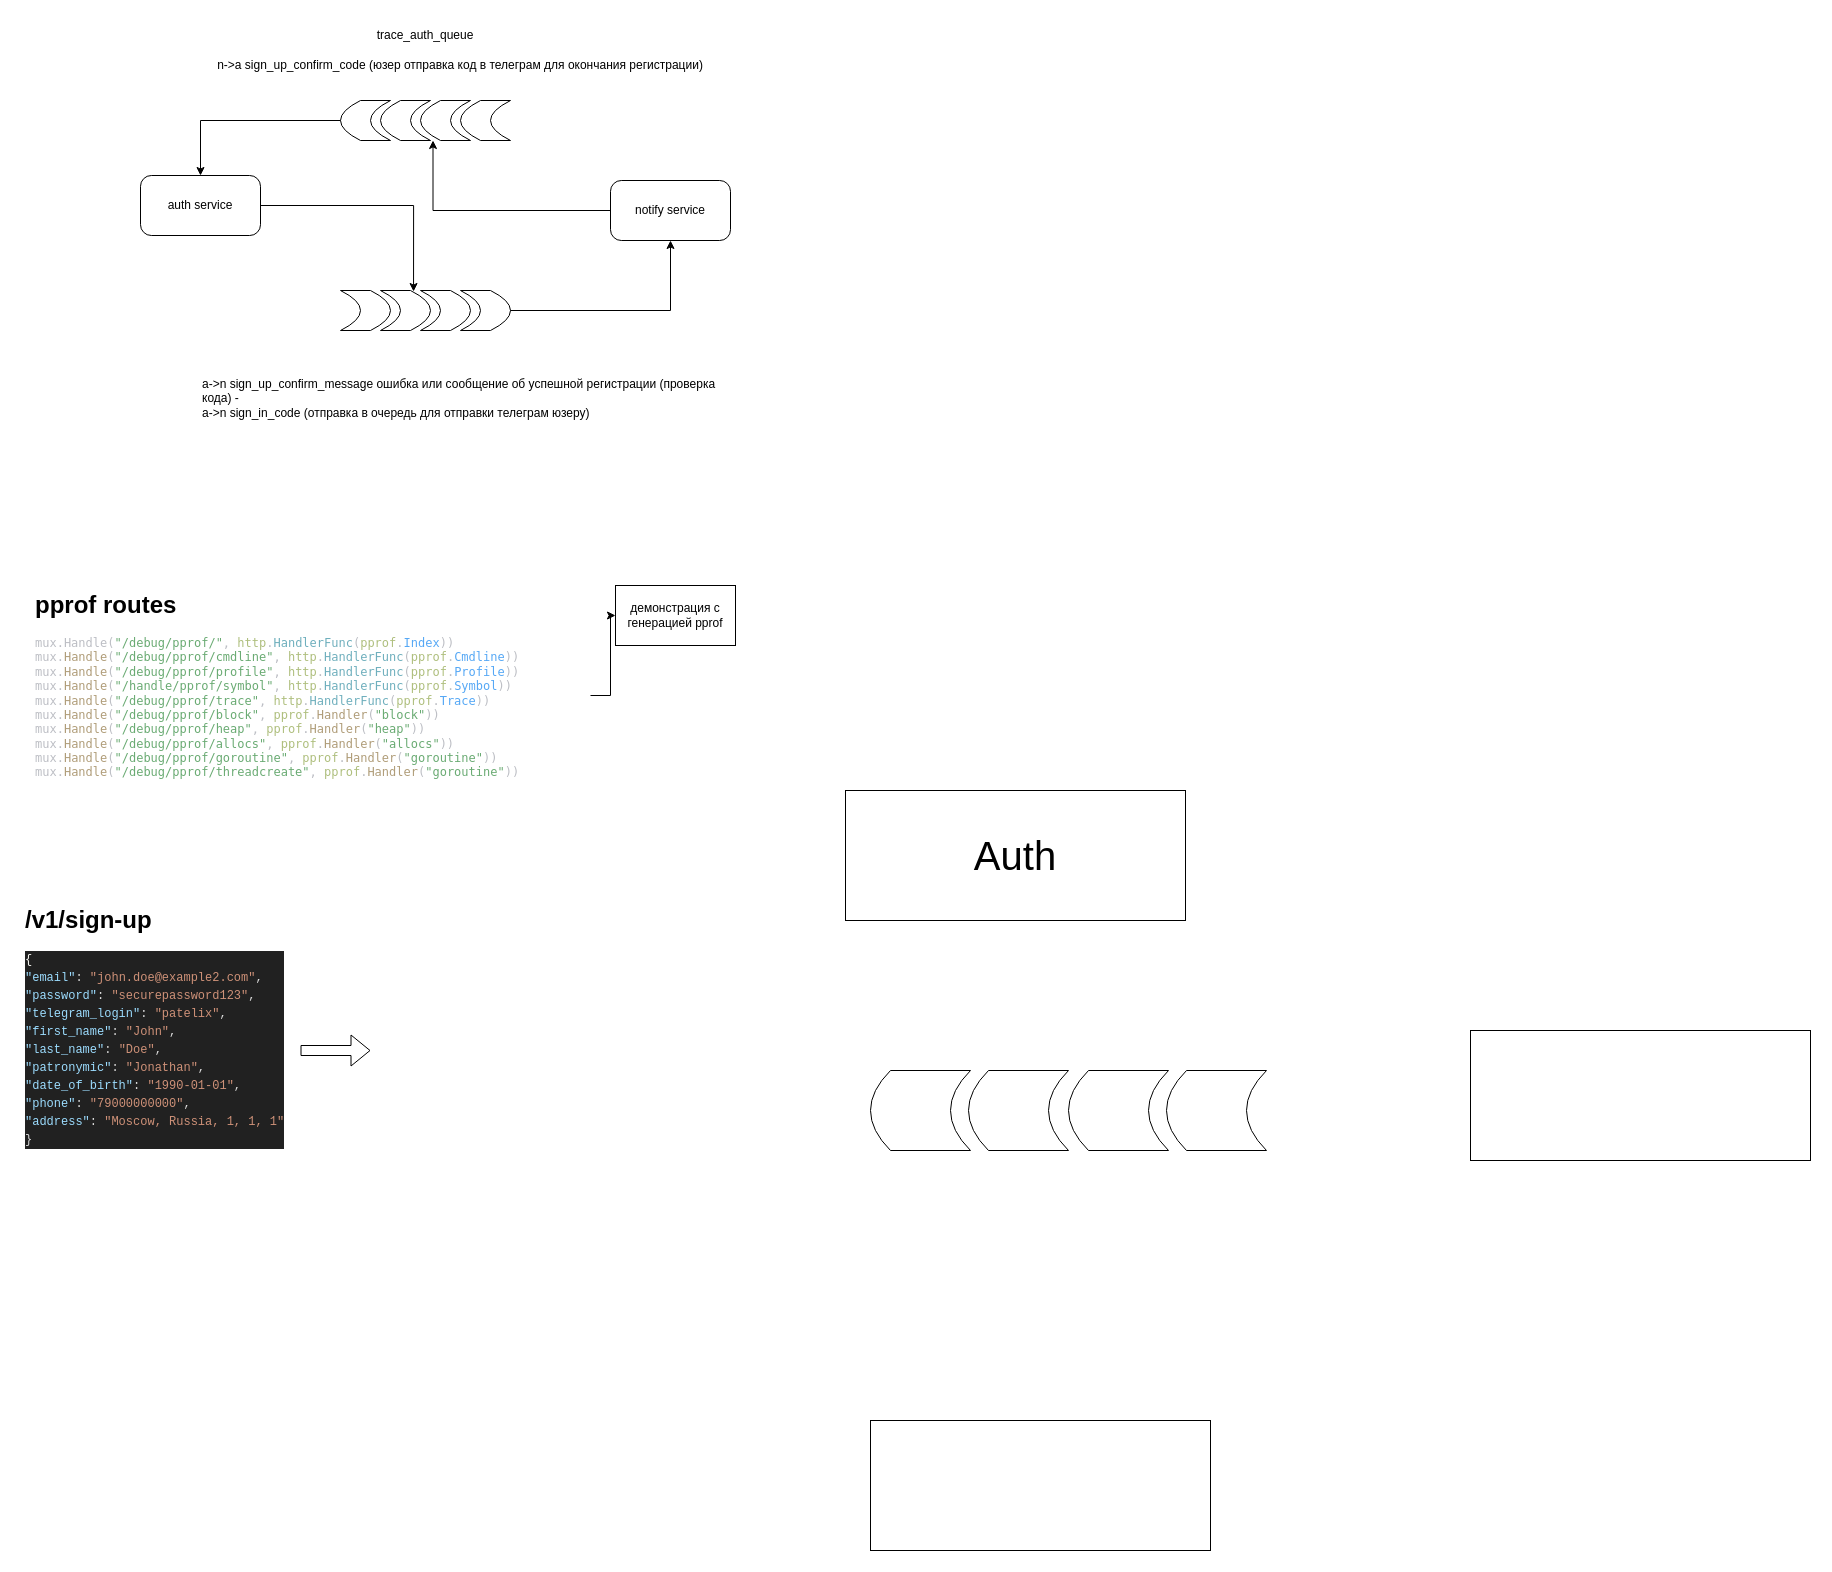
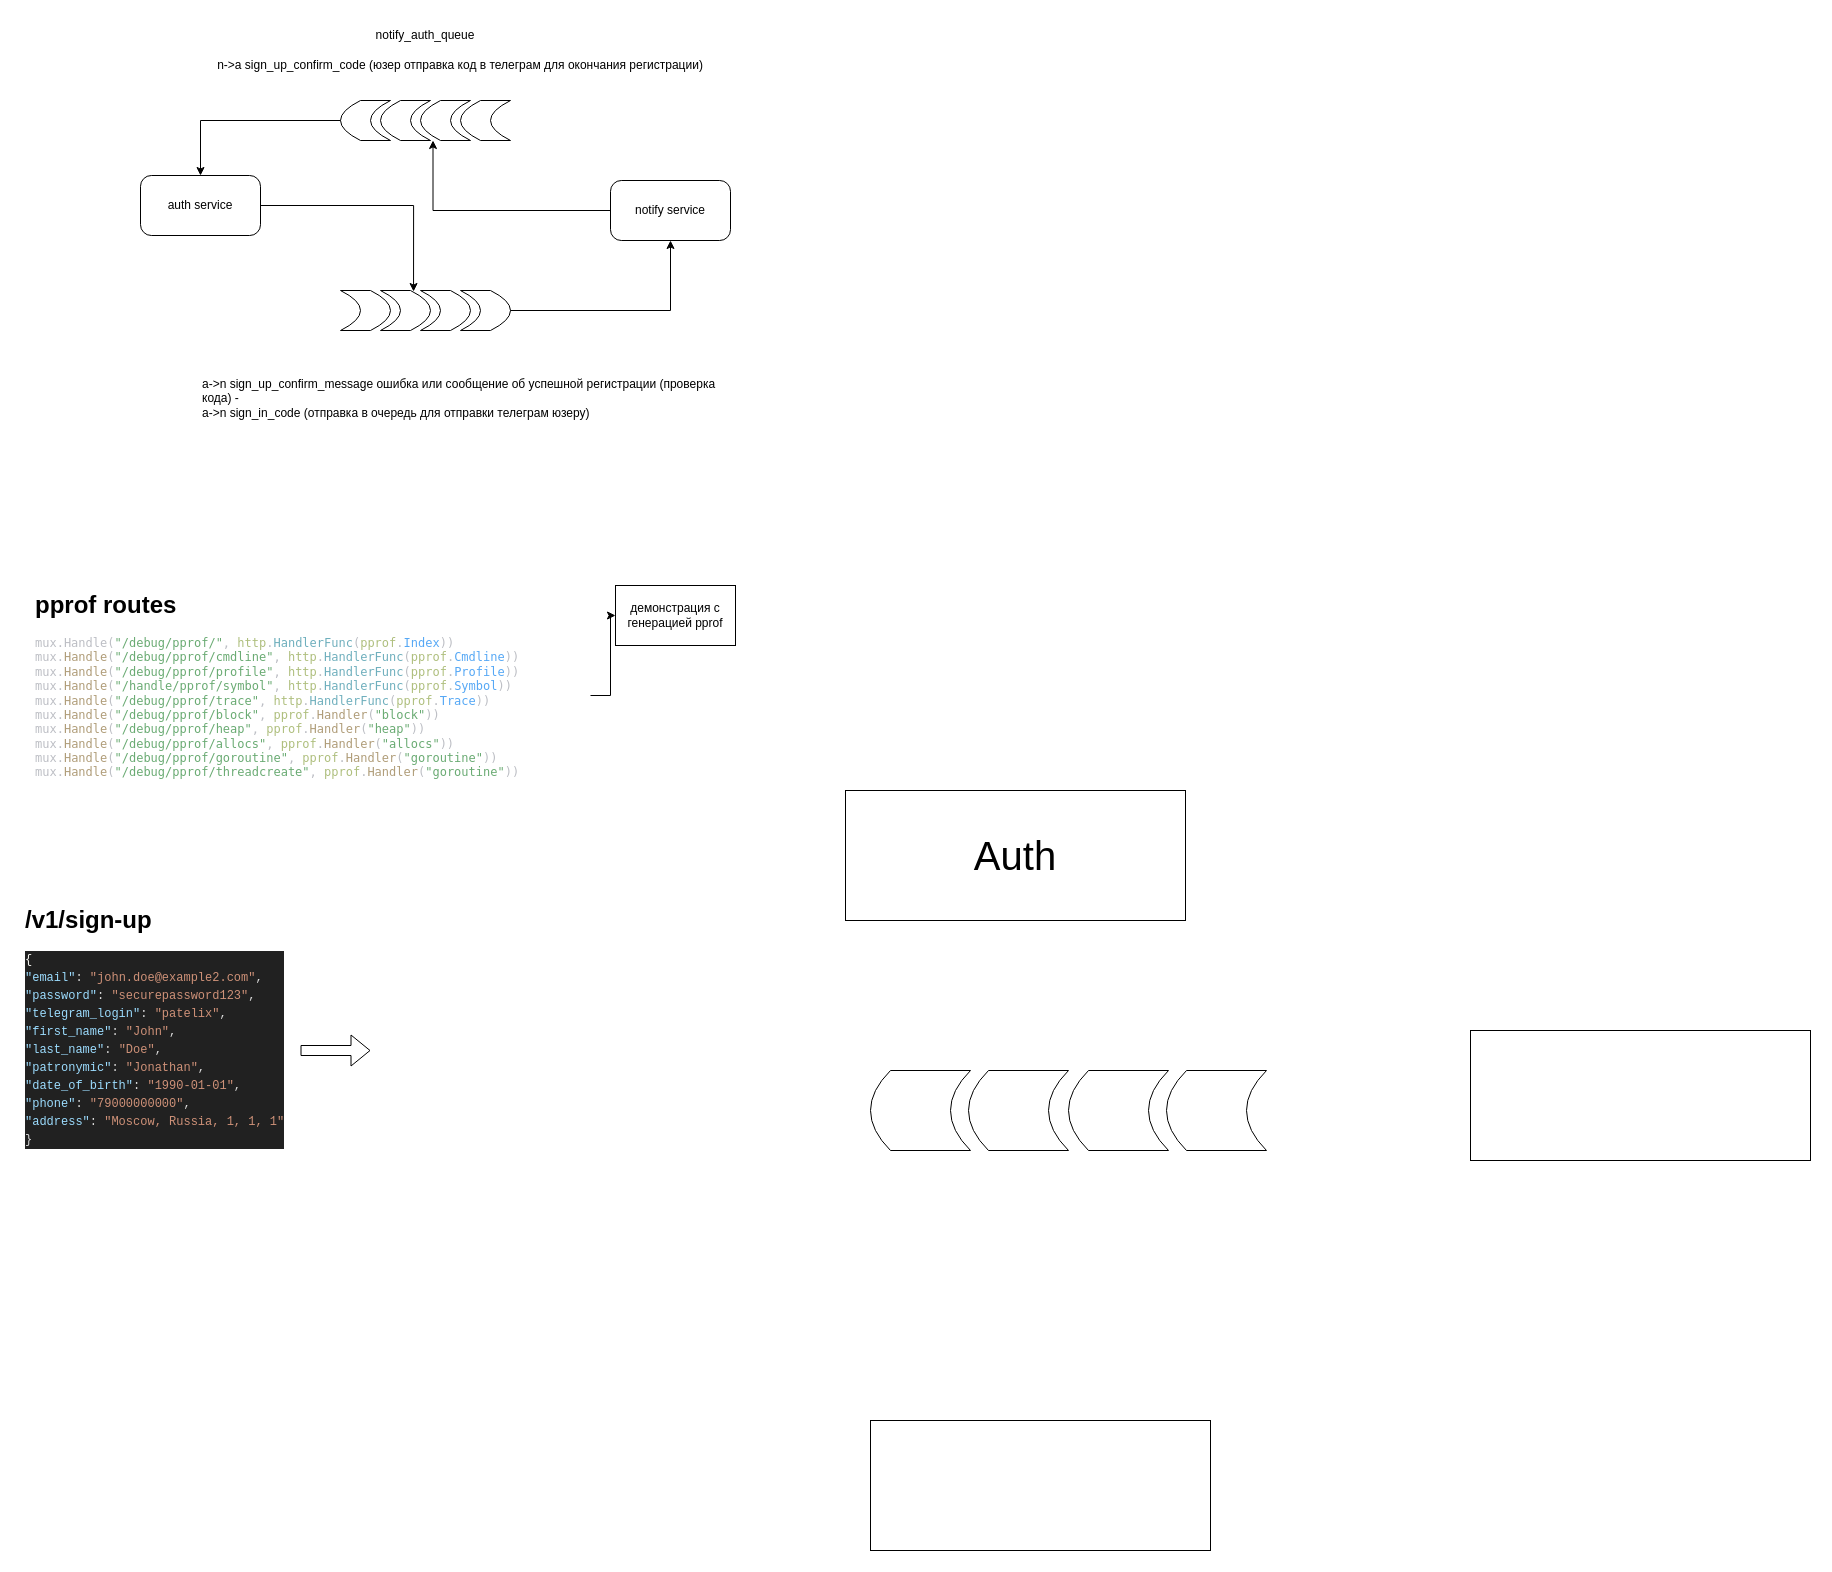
node "trace_auth_queue": label "trace_auth_queue" -> "notify_auth_queue"
